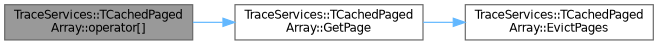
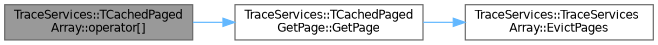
node "TraceServices::TCachedPaged Array::GetPage": label "TraceServices::TCachedPaged Array::GetPage" -> "TraceServices::TCachedPaged GetPage::GetPage"
node "TraceServices::TCachedPaged Array::EvictPages": label "TraceServices::TCachedPaged Array::EvictPages" -> "TraceServices::TraceServices Array::EvictPages"
